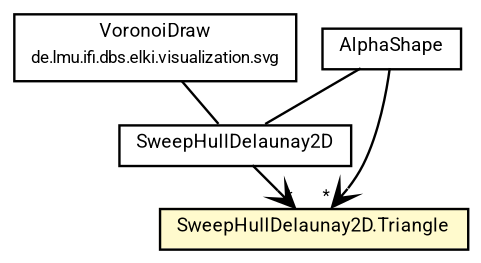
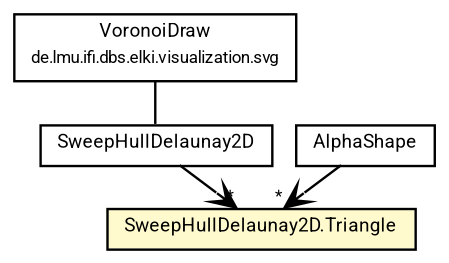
edge "AlphaShape" -- "SweepHullDelaunay2D": removed
